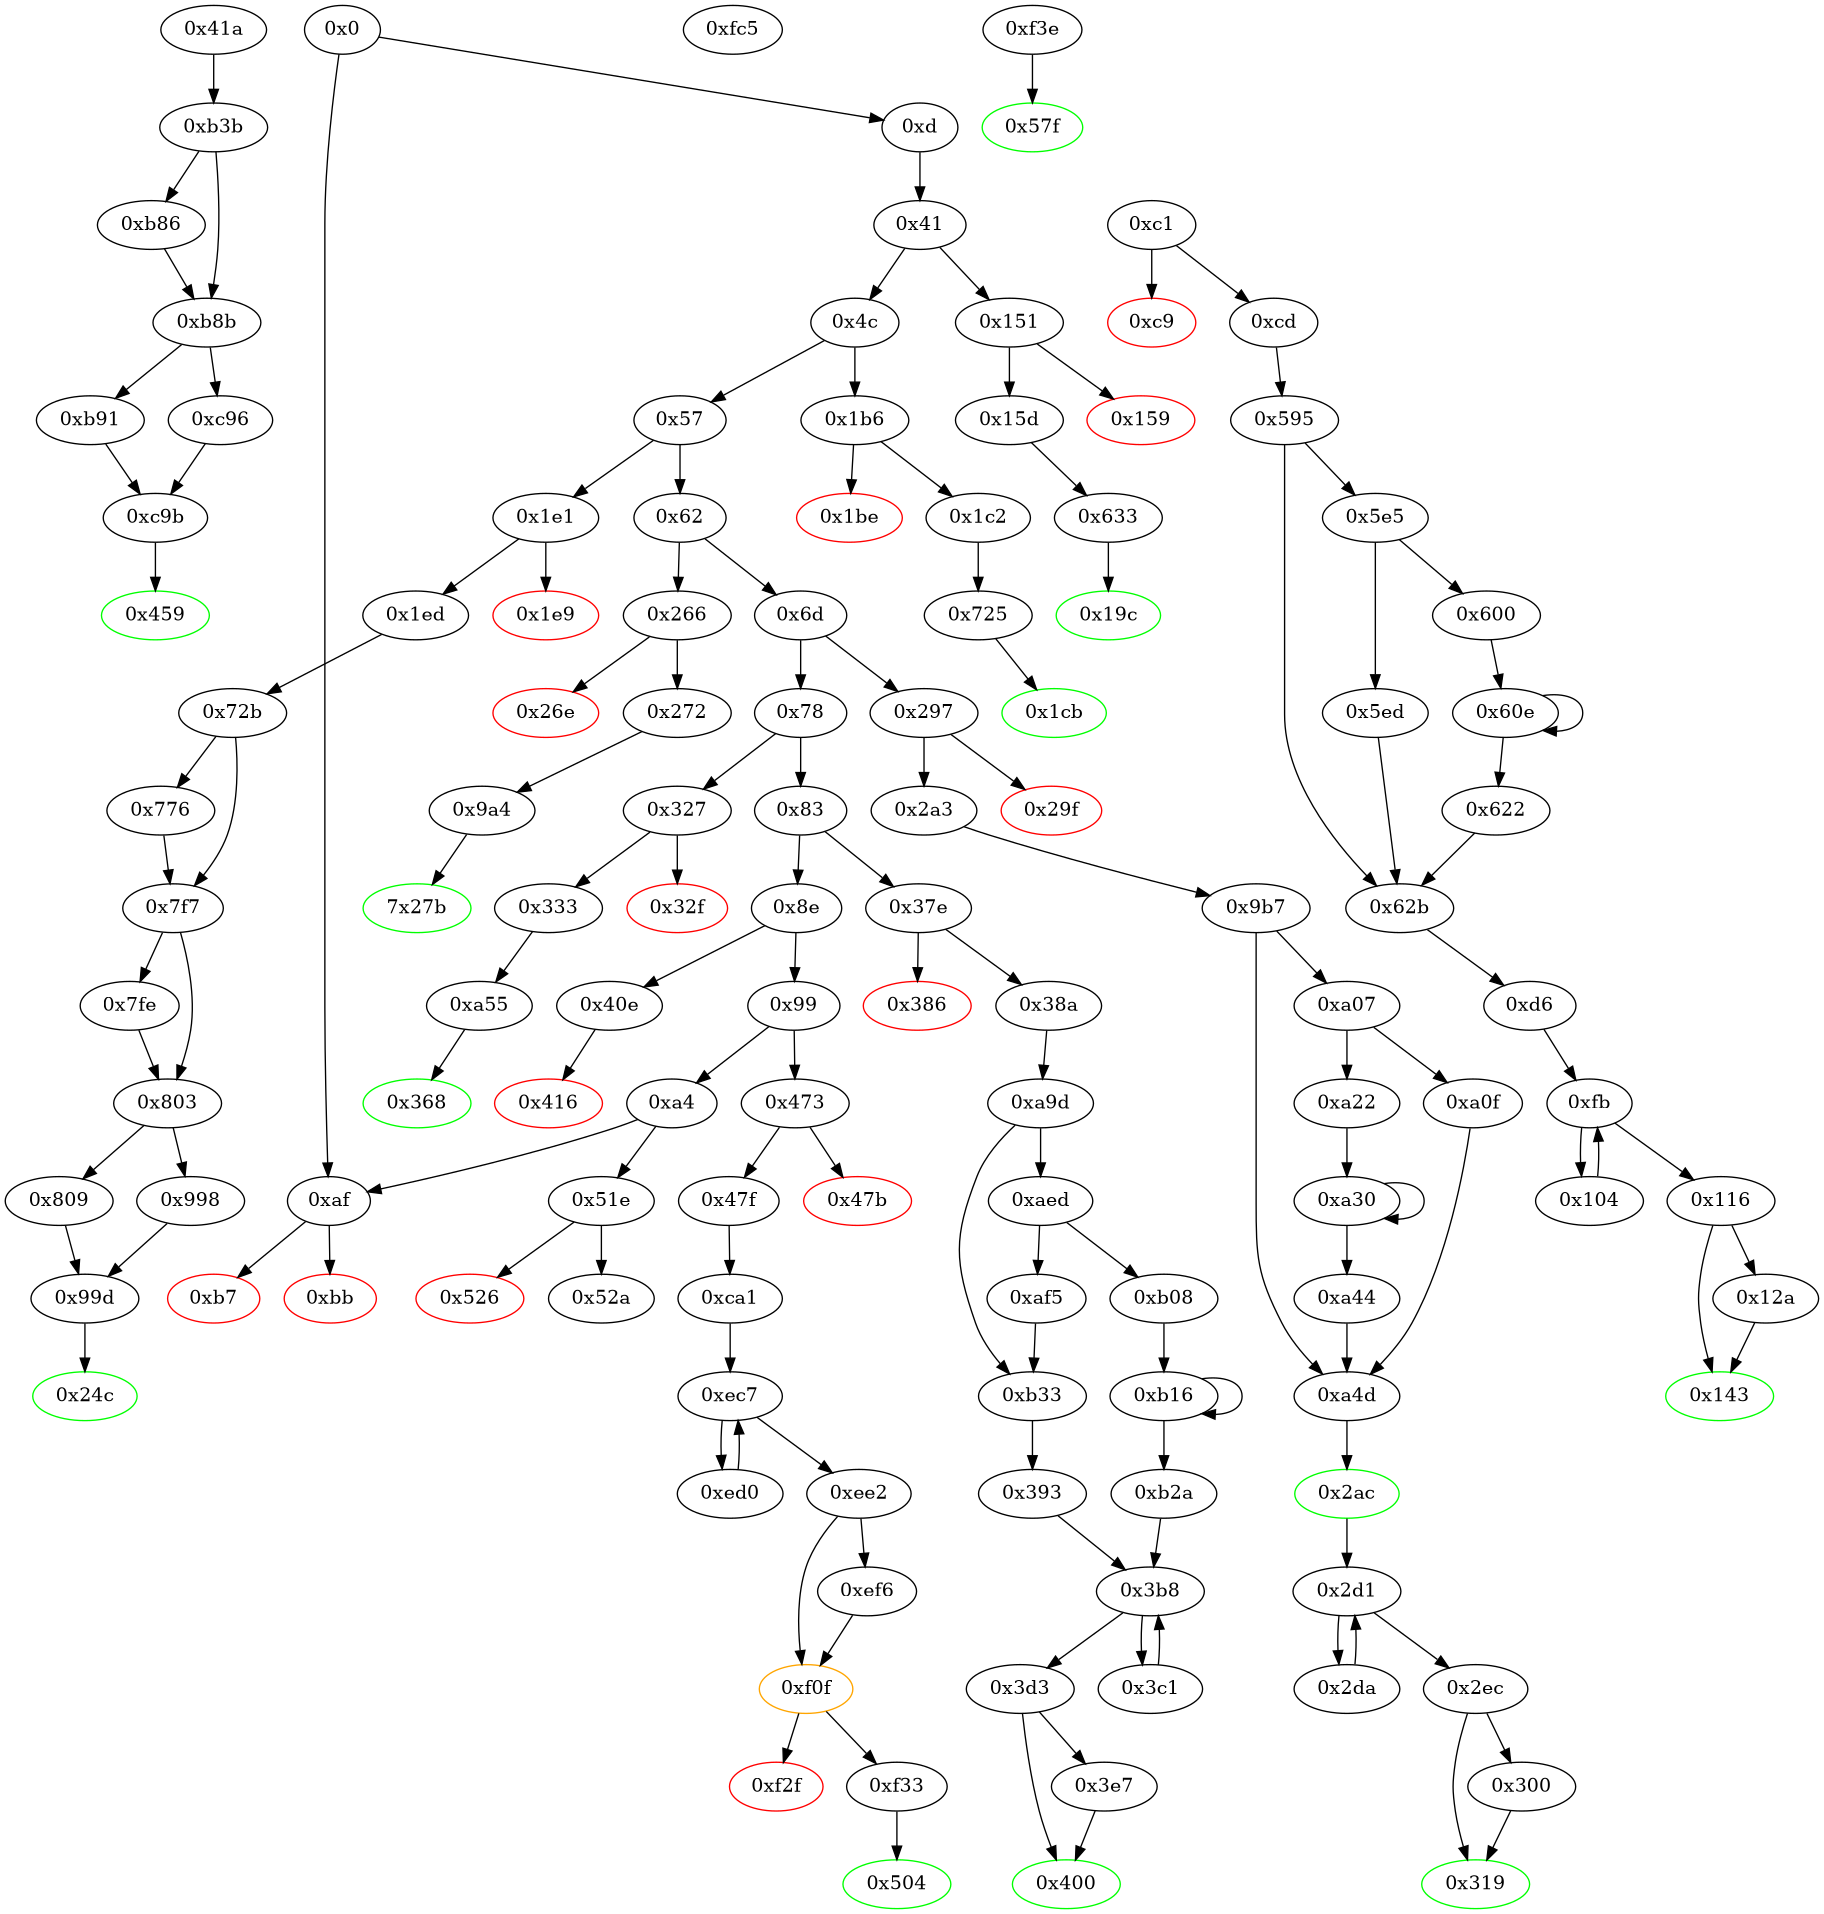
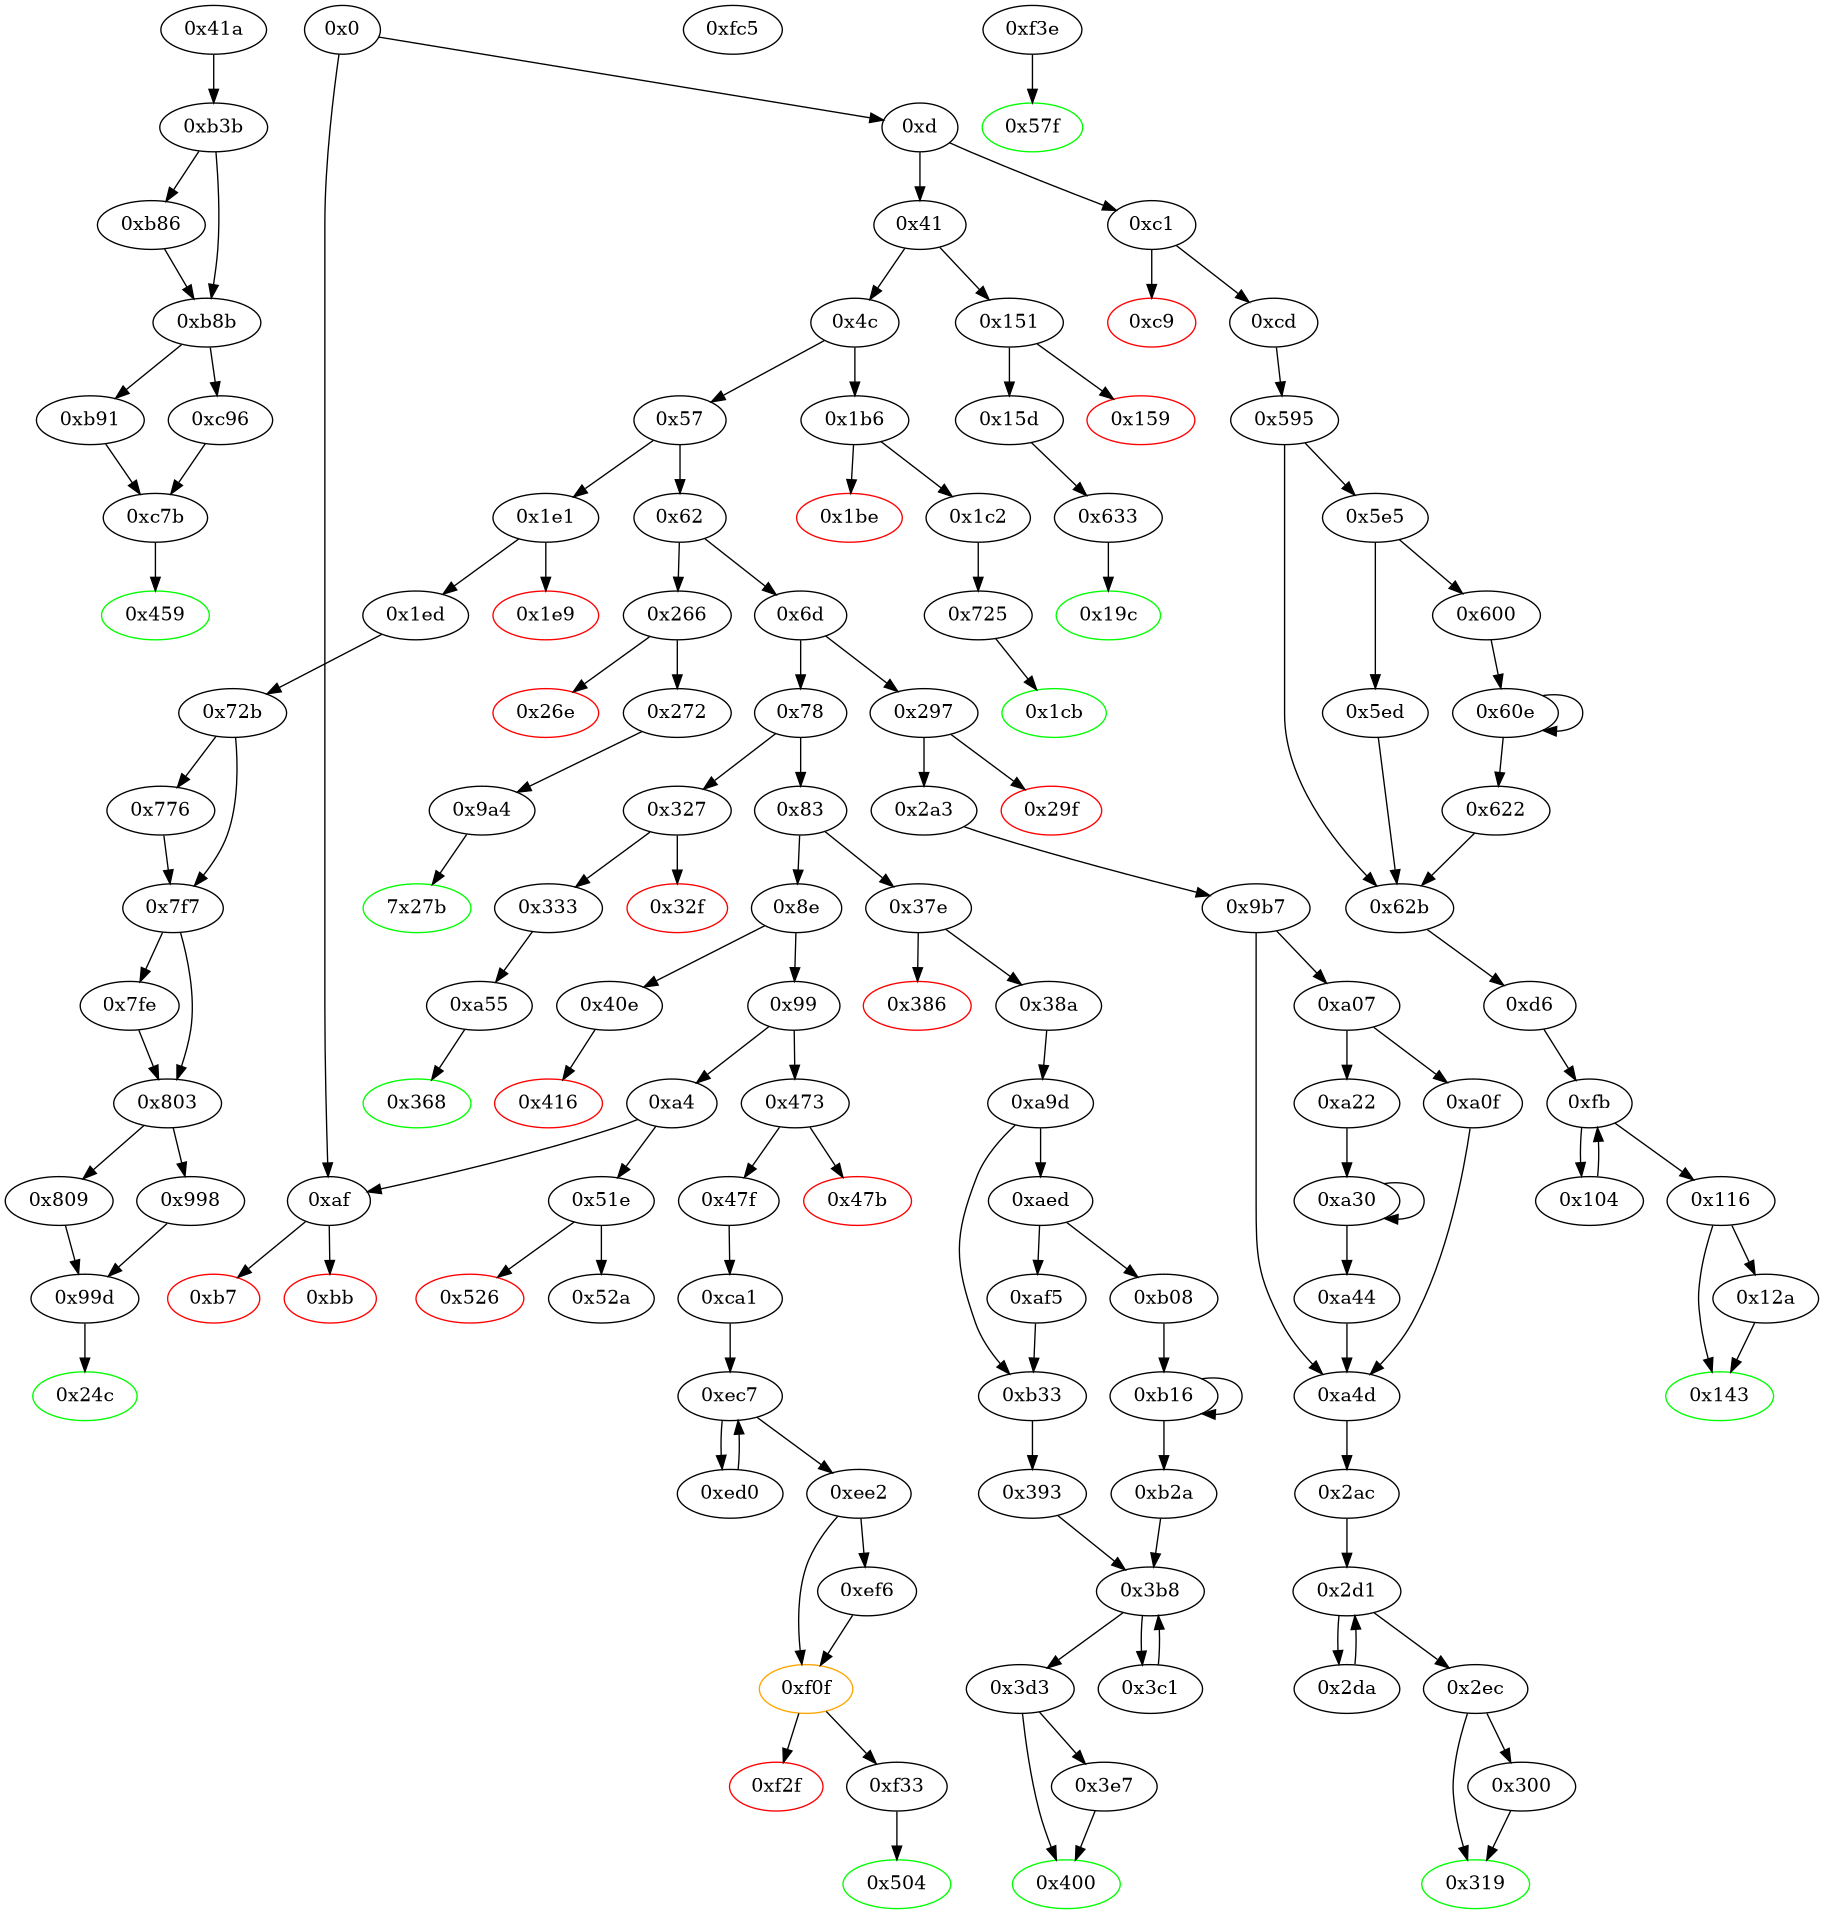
edge "0xd" -> "0xc1": added
node "0xc9b": label "0xc9b" -> "0xc7b"
node "0x2ac": color green -> black
